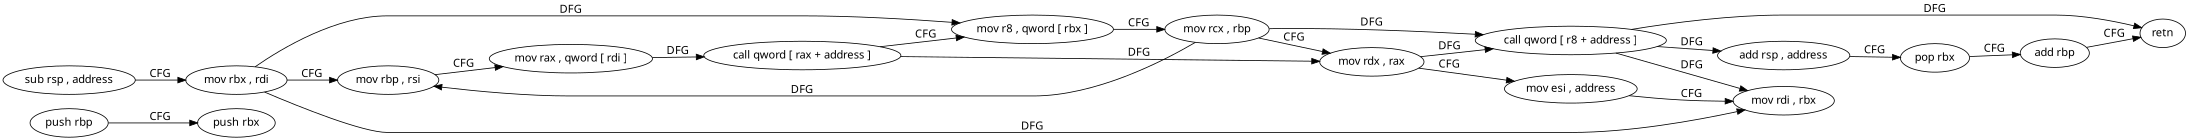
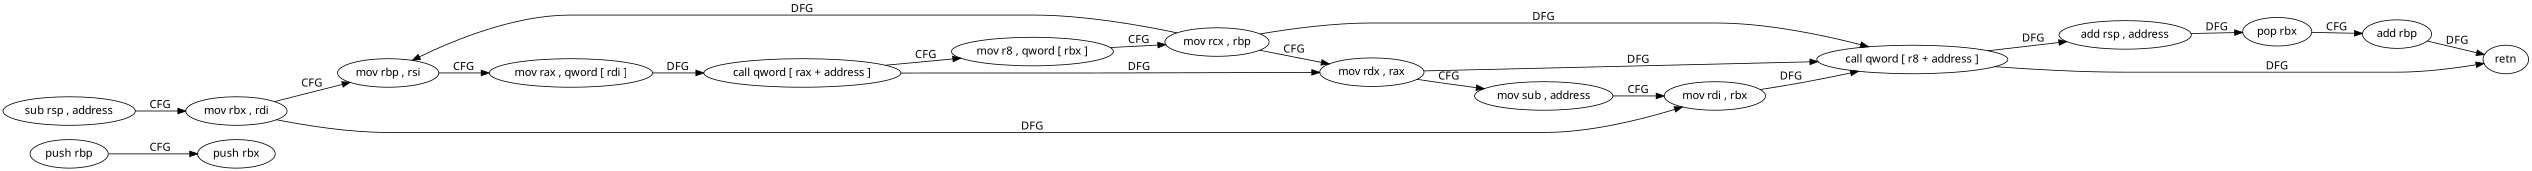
edge "mov rbx , rdi" -> "mov r8 , qword [ rbx ]": removed, label "DFG"
edge "add rbp" -> "retn": label "CFG" -> "DFG"
edge "add rsp , address" -> "pop rbx": label "CFG" -> "DFG"
edge "call qword [ r8 + address ]" -> "mov rdi , rbx": reversed
node "mov esi , address": label "mov esi , address" -> "mov sub , address"
